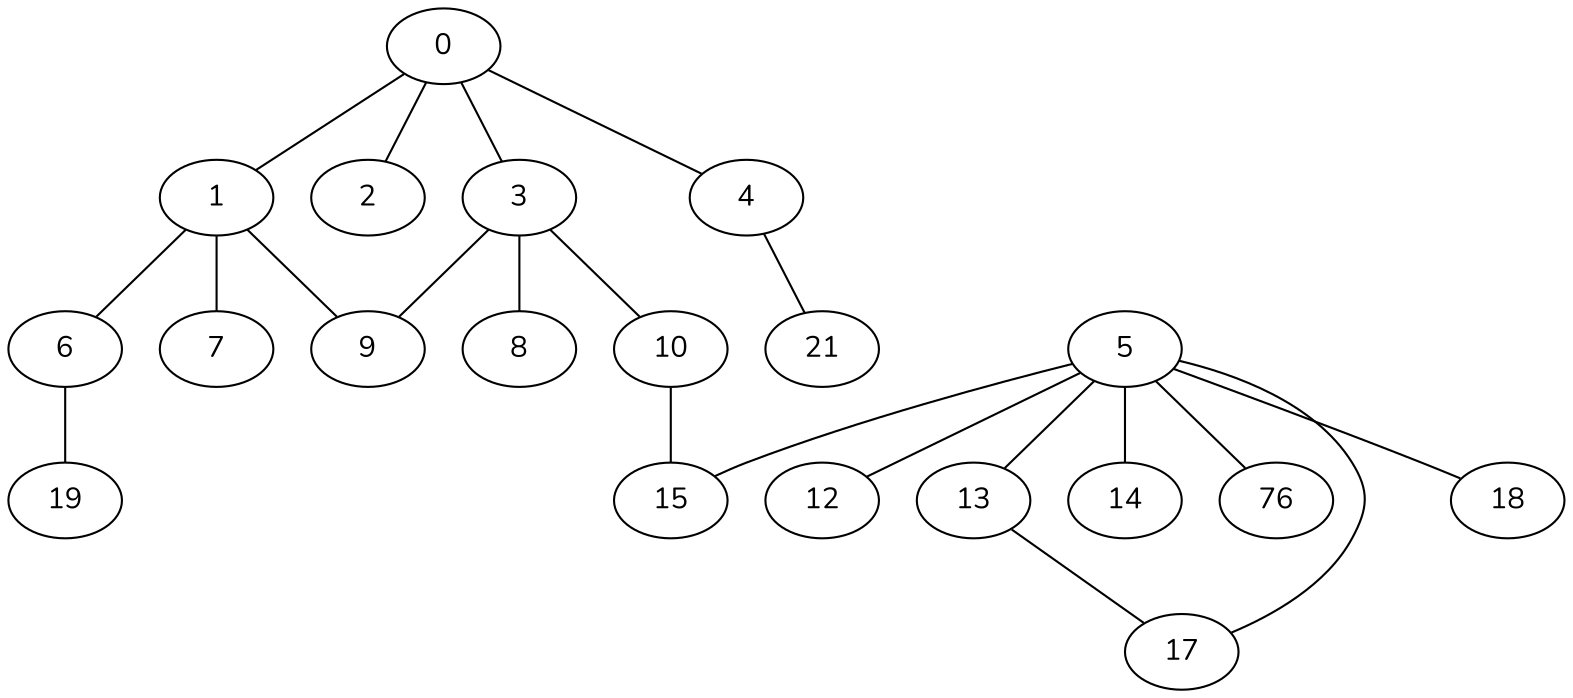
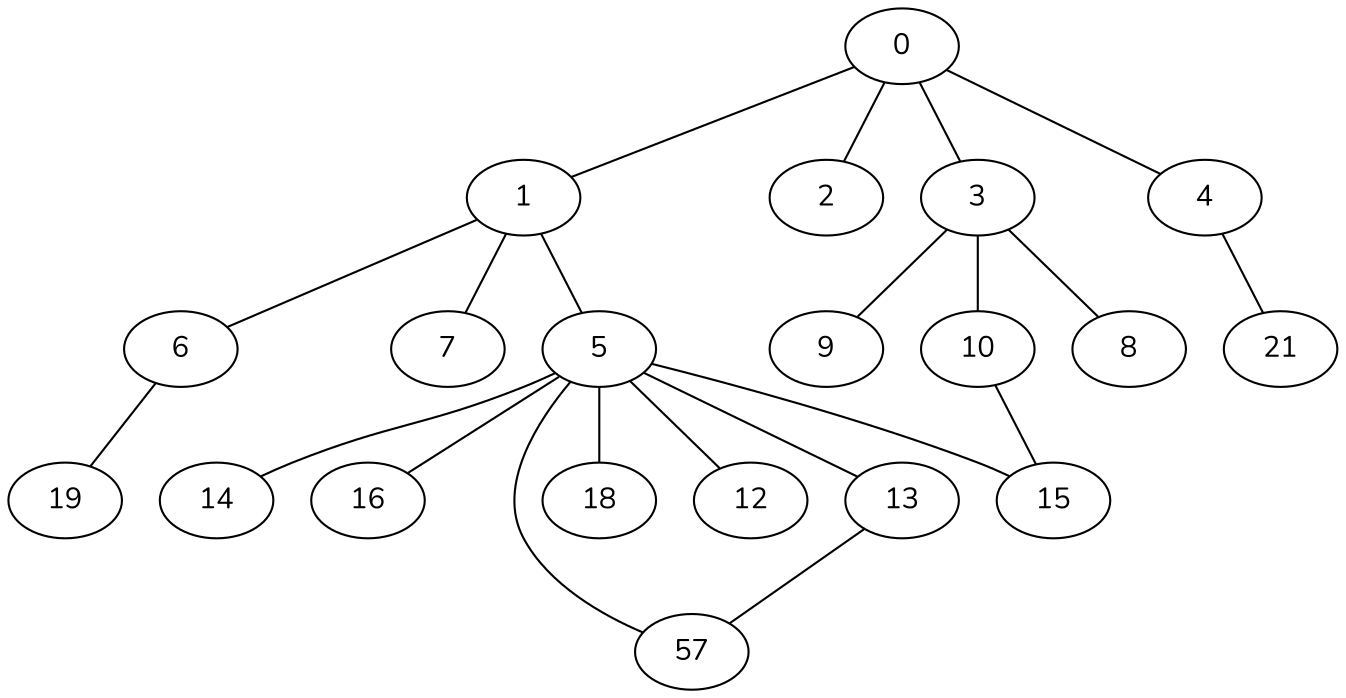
edge "1" -- "9": now "1" -- "5"
node "76": label "76" -> "16"
node "17": label "17" -> "57"
